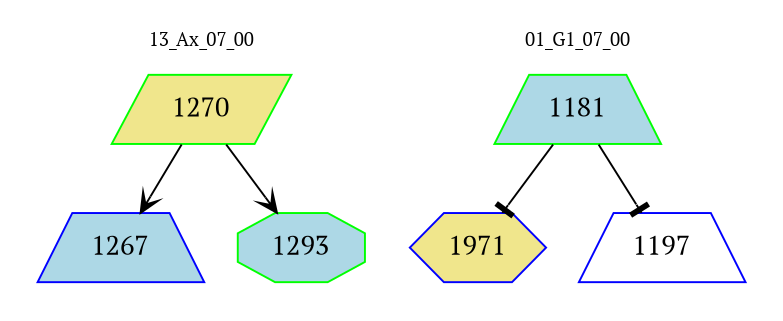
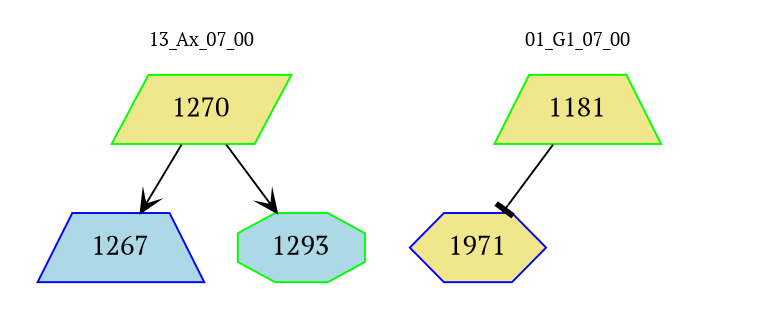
node "1181": fillcolor lightblue -> khaki
node "1197": removed
